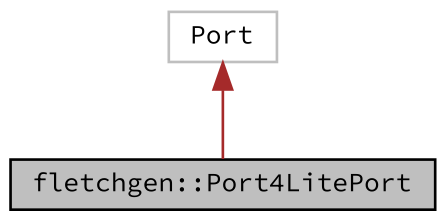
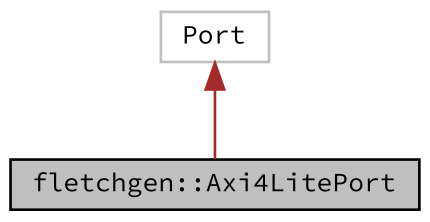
node "fletchgen::Port4LitePort": label "fletchgen::Port4LitePort" -> "fletchgen::Axi4LitePort"
